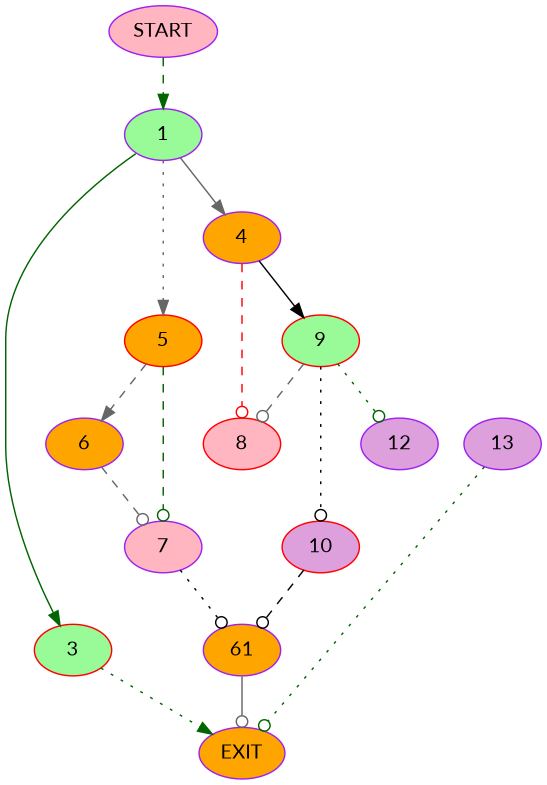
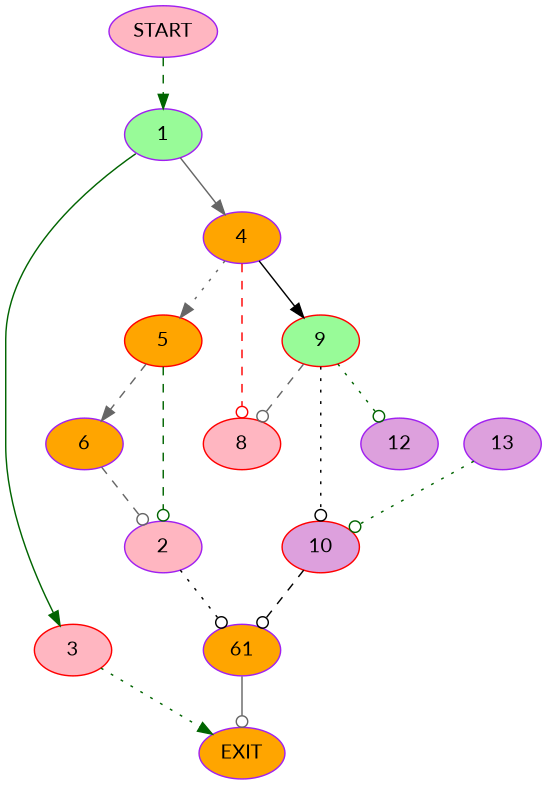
edge "1" -> "5": now "4" -> "5"
node "7": label "7" -> "2"
edge "13" -> "EXIT": now "13" -> "10"
node "3": fillcolor palegreen -> lightpink
